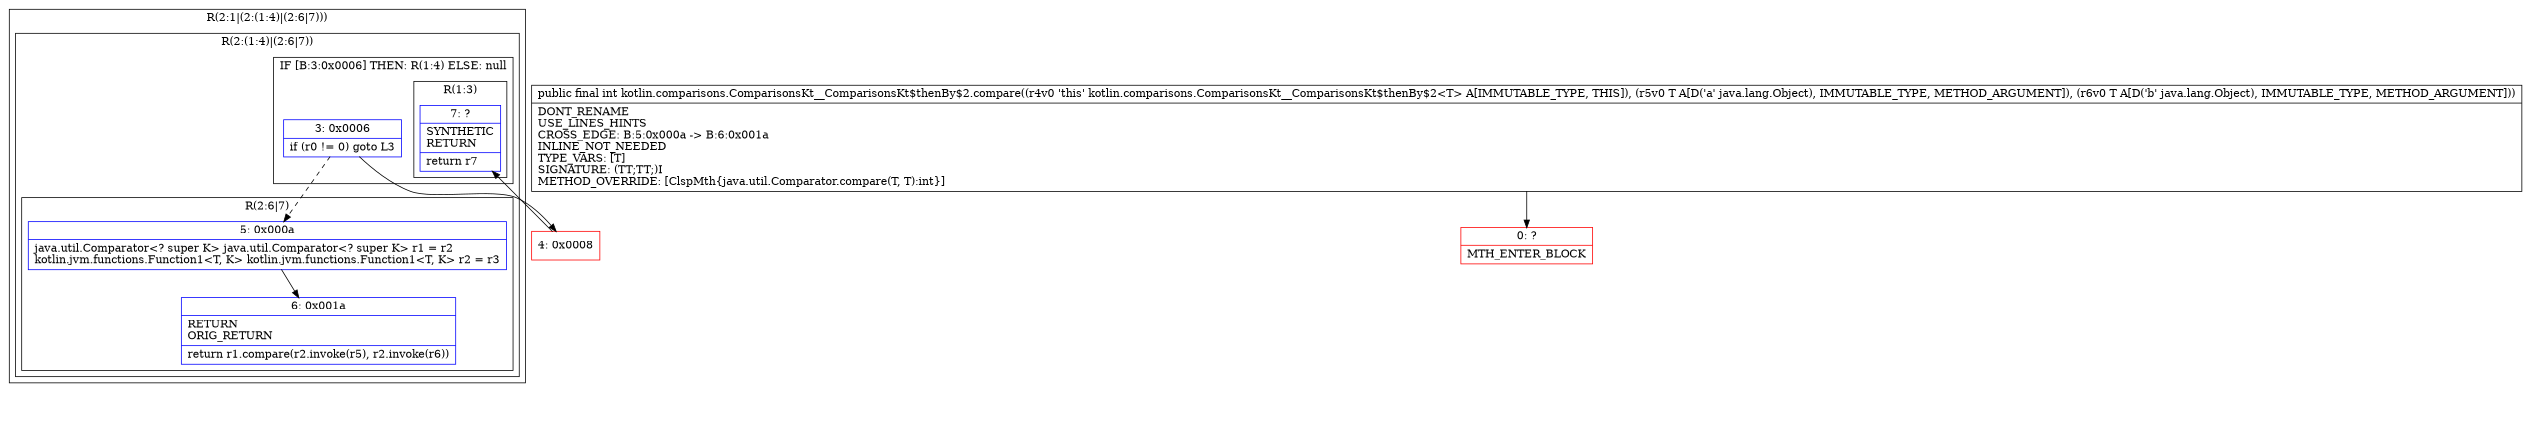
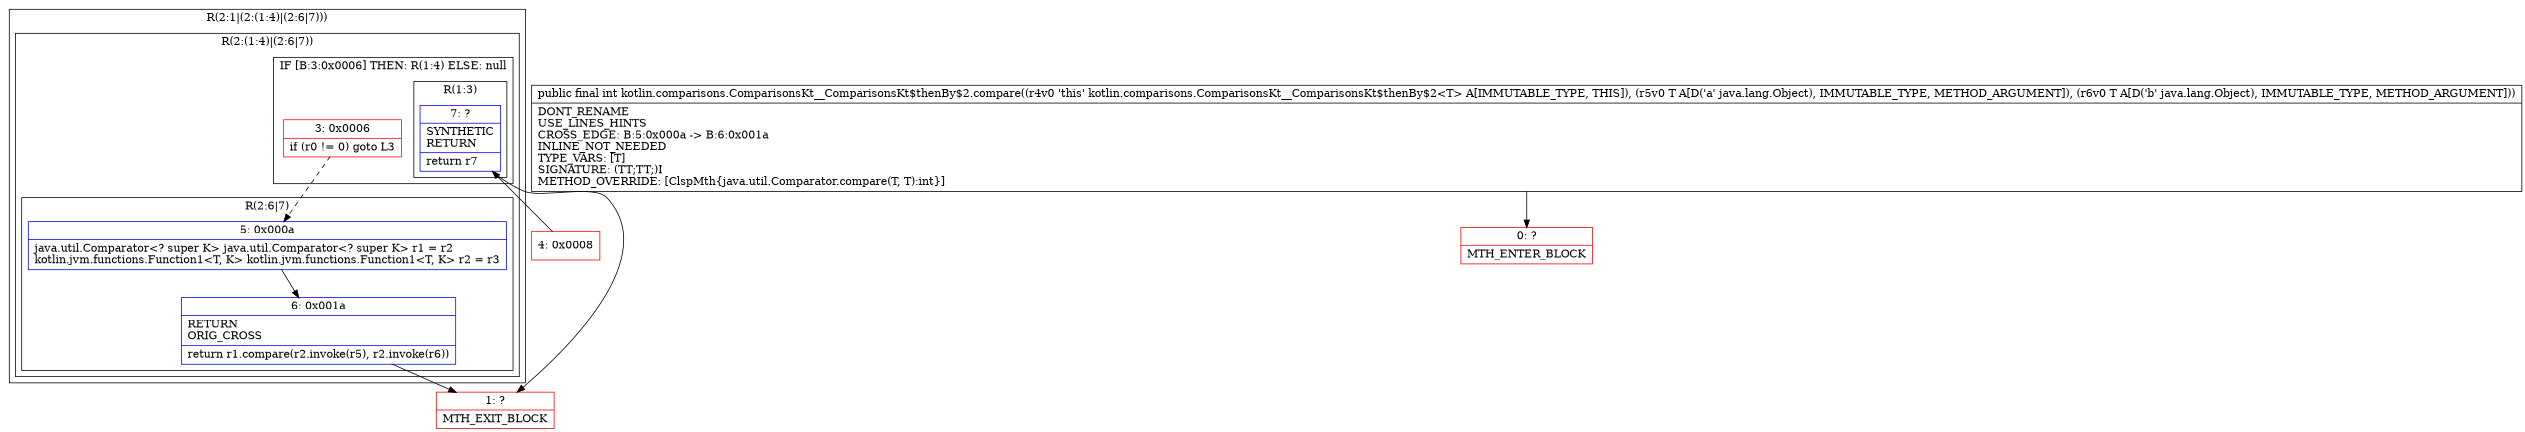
node "3: 0x0006": color blue -> red
edge "3: 0x0006" -> "4: 0x0008": removed
node "6: 0x001a": text "ORIG_RETURN" -> "ORIG_CROSS"
node "1: ?": added
